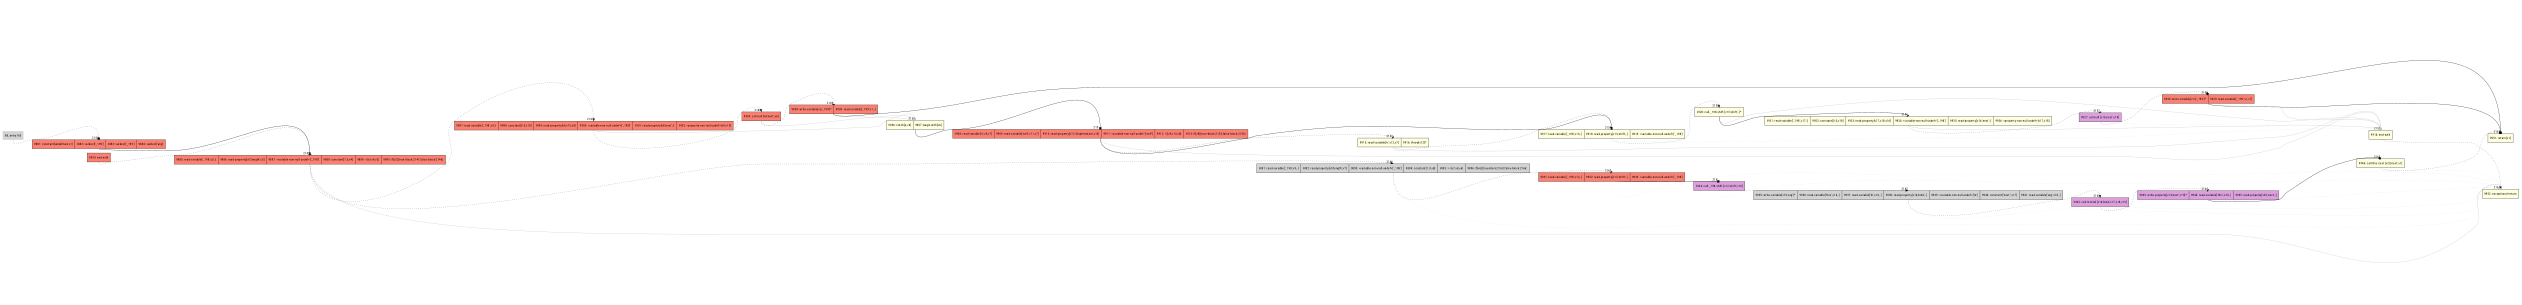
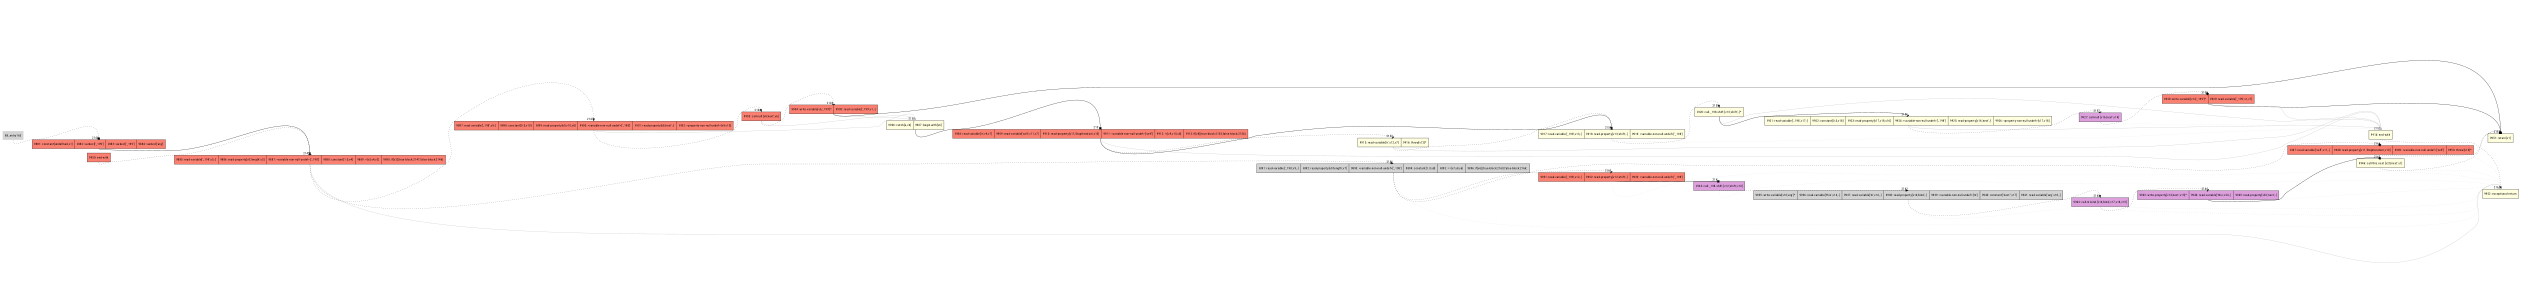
node "9947: read-variable['self',v11,-]": added
